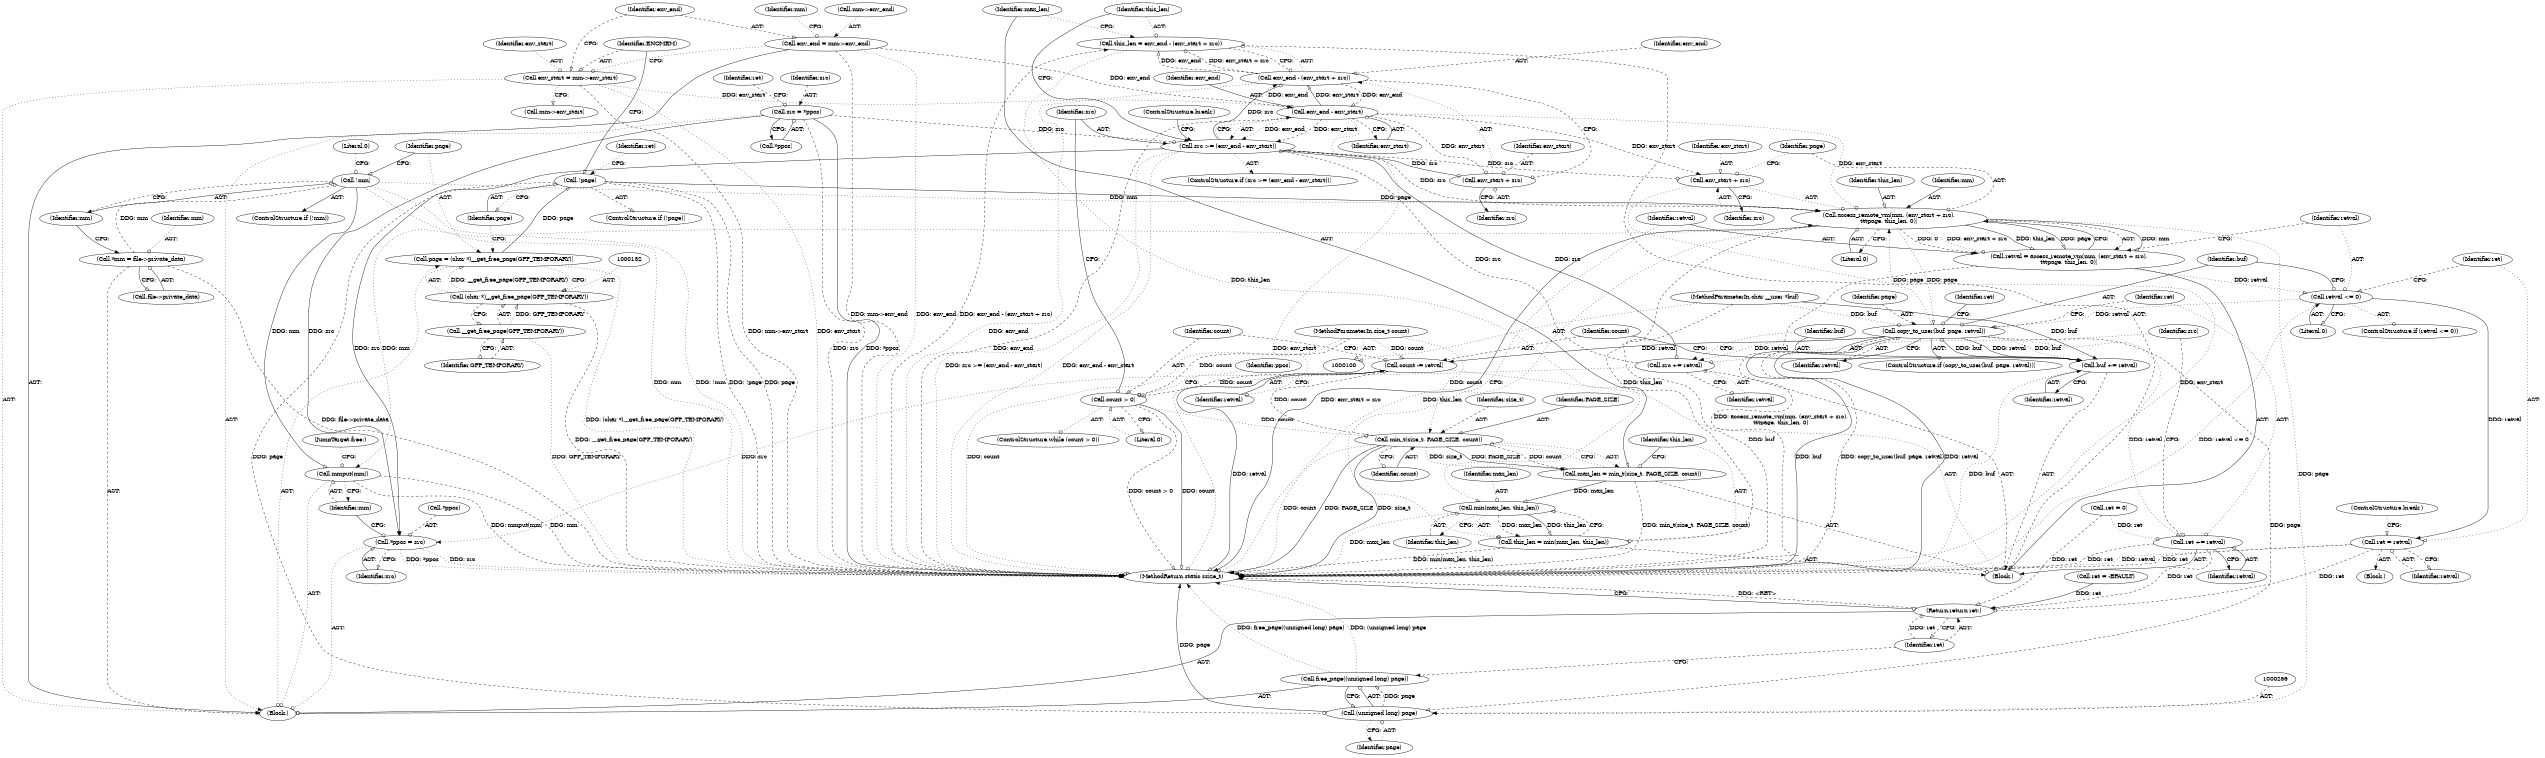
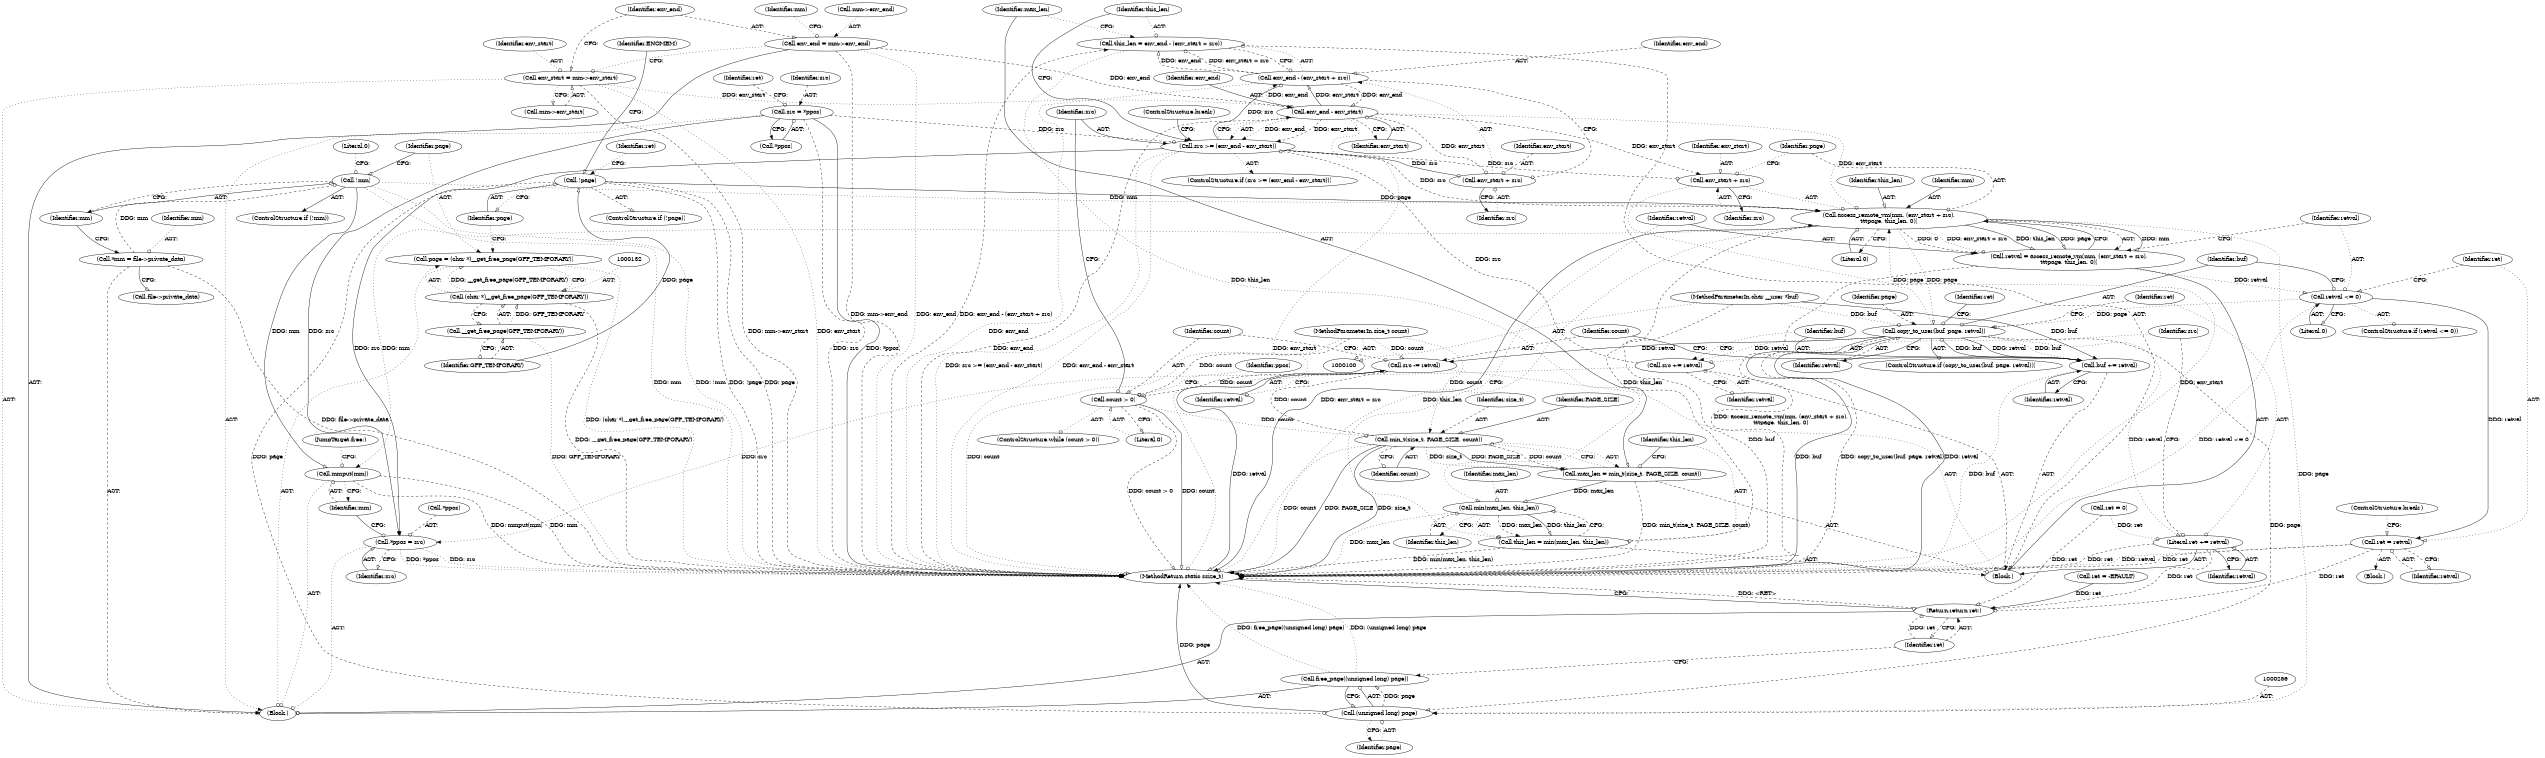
edge "(Identifier,ENOMEM)" -> "(Call,env_start = mm->env_start)": now "(Call,mm->env_start)" -> "(Call,env_start = mm->env_start)"
edge "(Call,page = (char *)__get_free_page(GFP_TEMPORARY))" -> "(Call,!page)": now "(Identifier,GFP_TEMPORARY)" -> "(Call,!page)"
edge "(Call,src >= (env_end - env_start))" -> "(Call,src += retval)": removed, label "DDG: src"
edge "(Call,file->private_data)" -> "(Call,*mm = file->private_data)": removed, label "AST:"
edge "(Call,retval <= 0)" -> "(Call,copy_to_user(buf, page, retval))": label "DDG: retval" -> "DDG: page"
node "(Call,count -= retval)": label "(Call,count -= retval)" -> "(Call,src -= retval)"
node "(Call,ret += retval)": label "(Call,ret += retval)" -> "(Literal,ret += retval)"
